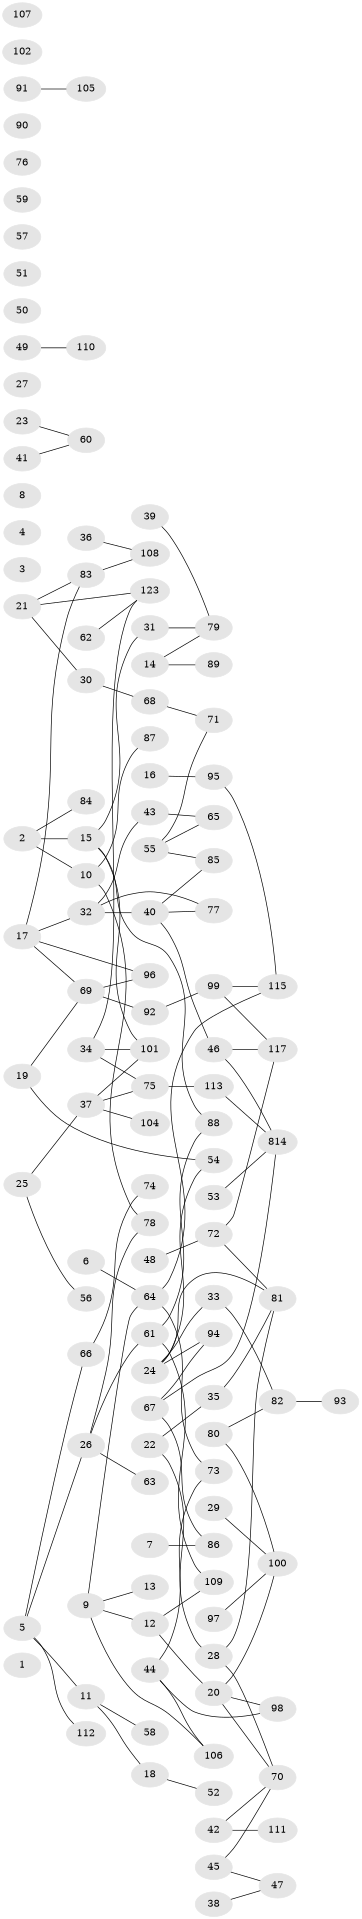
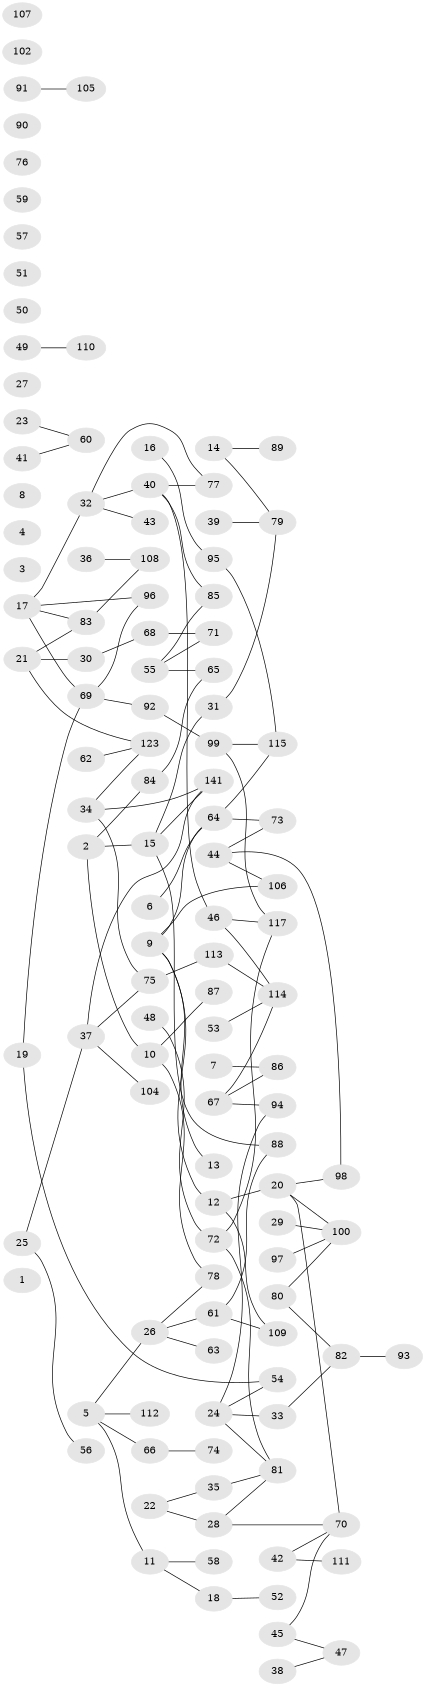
edge "43" -- "65": now "84" -- "65"
node "101": label "101" -> "141"
node "814": label "814" -> "114"
